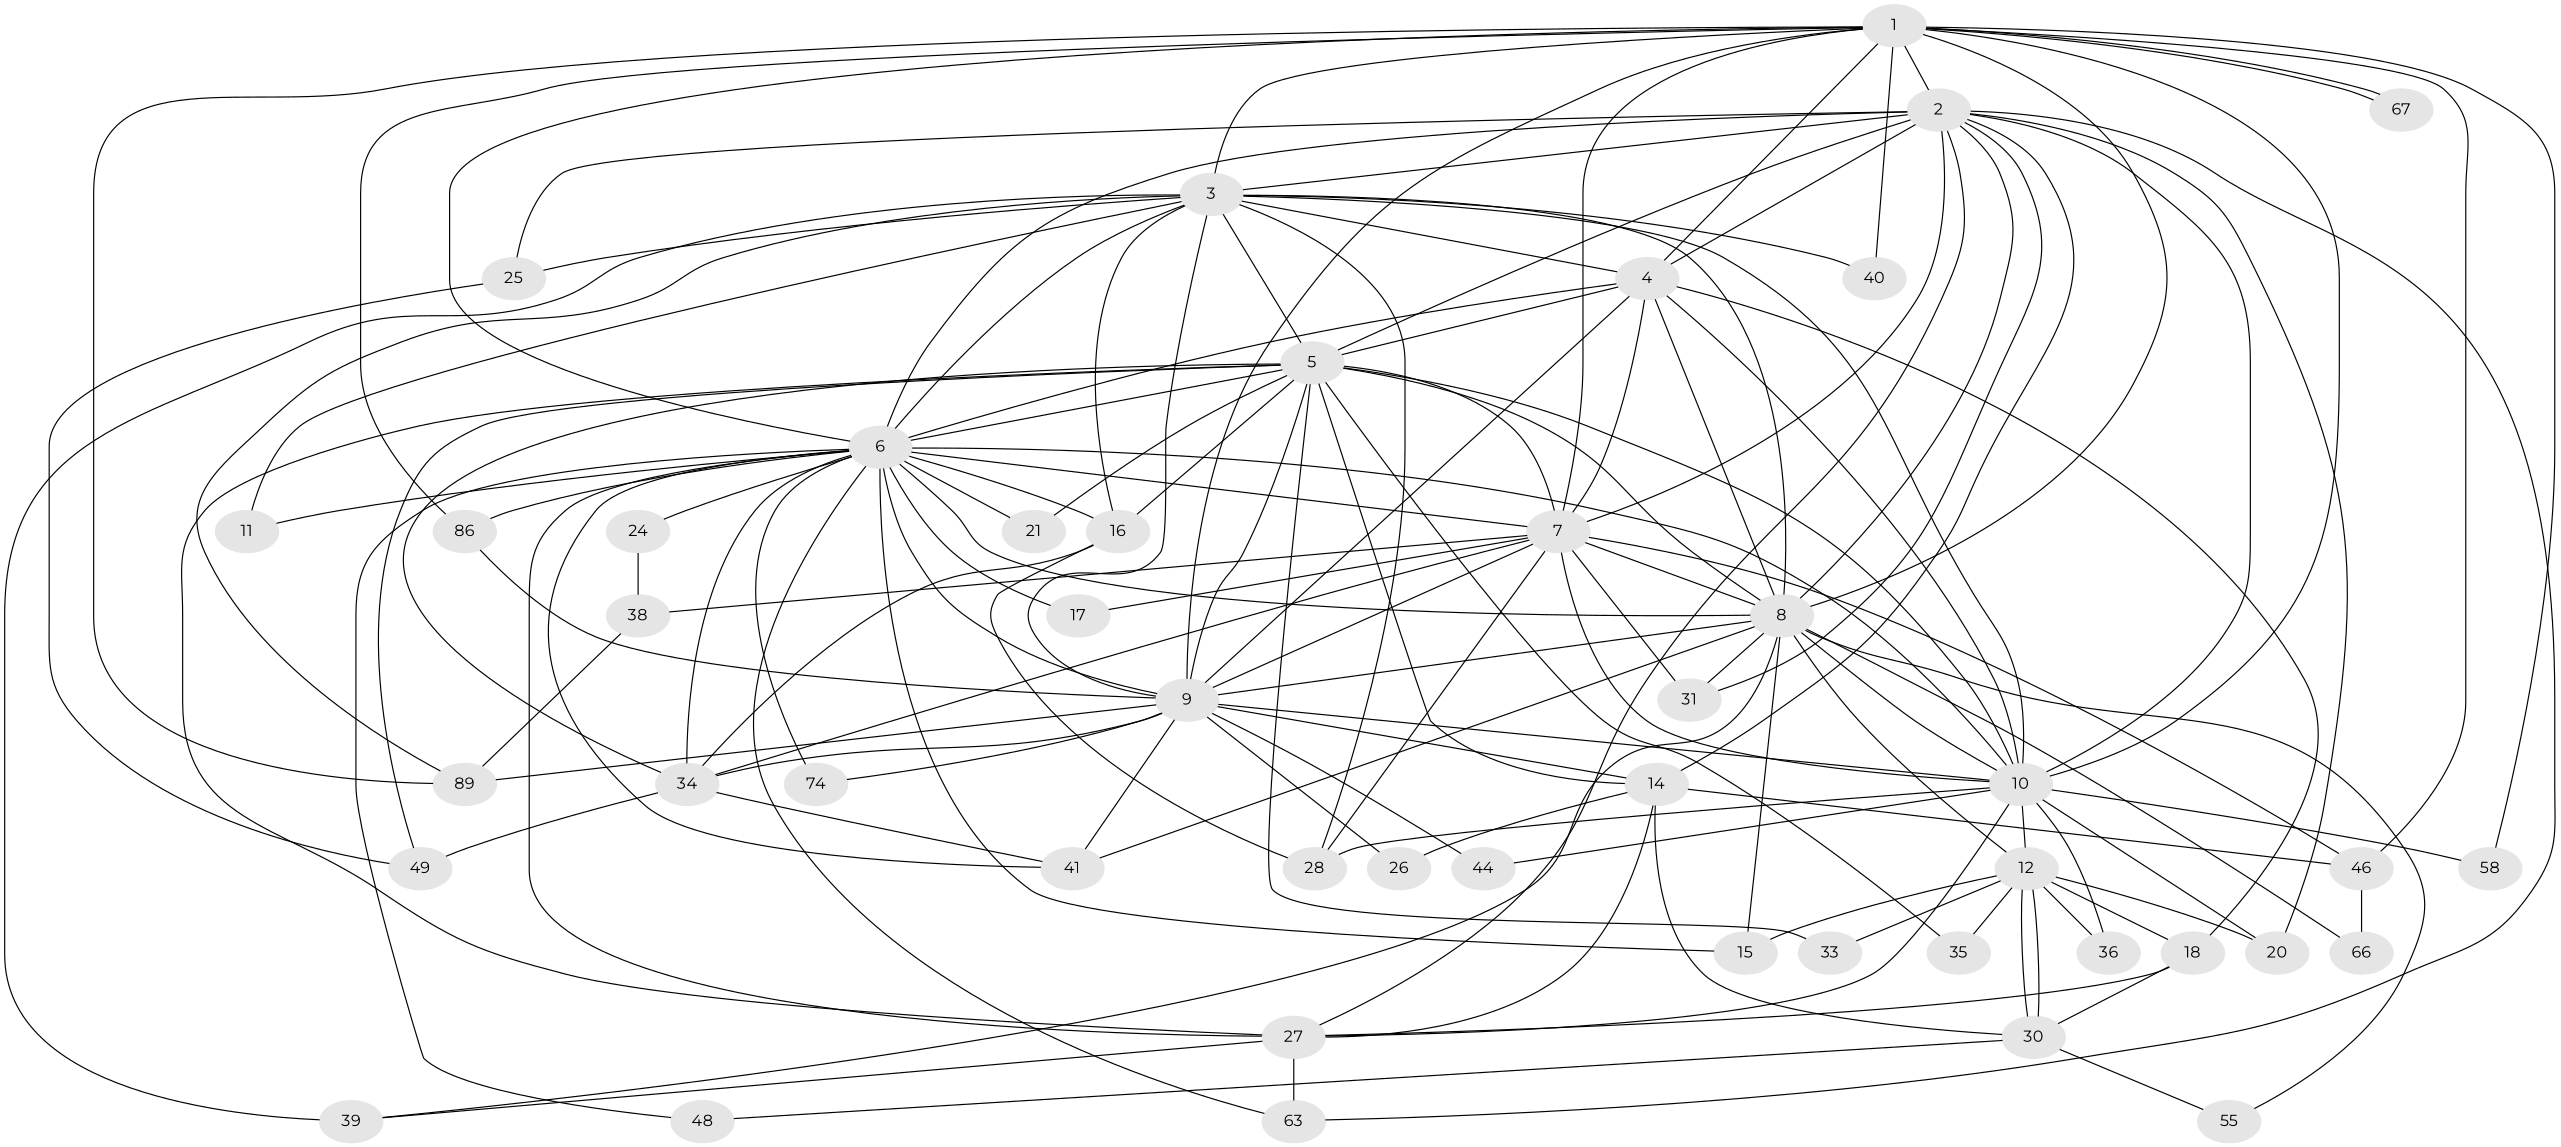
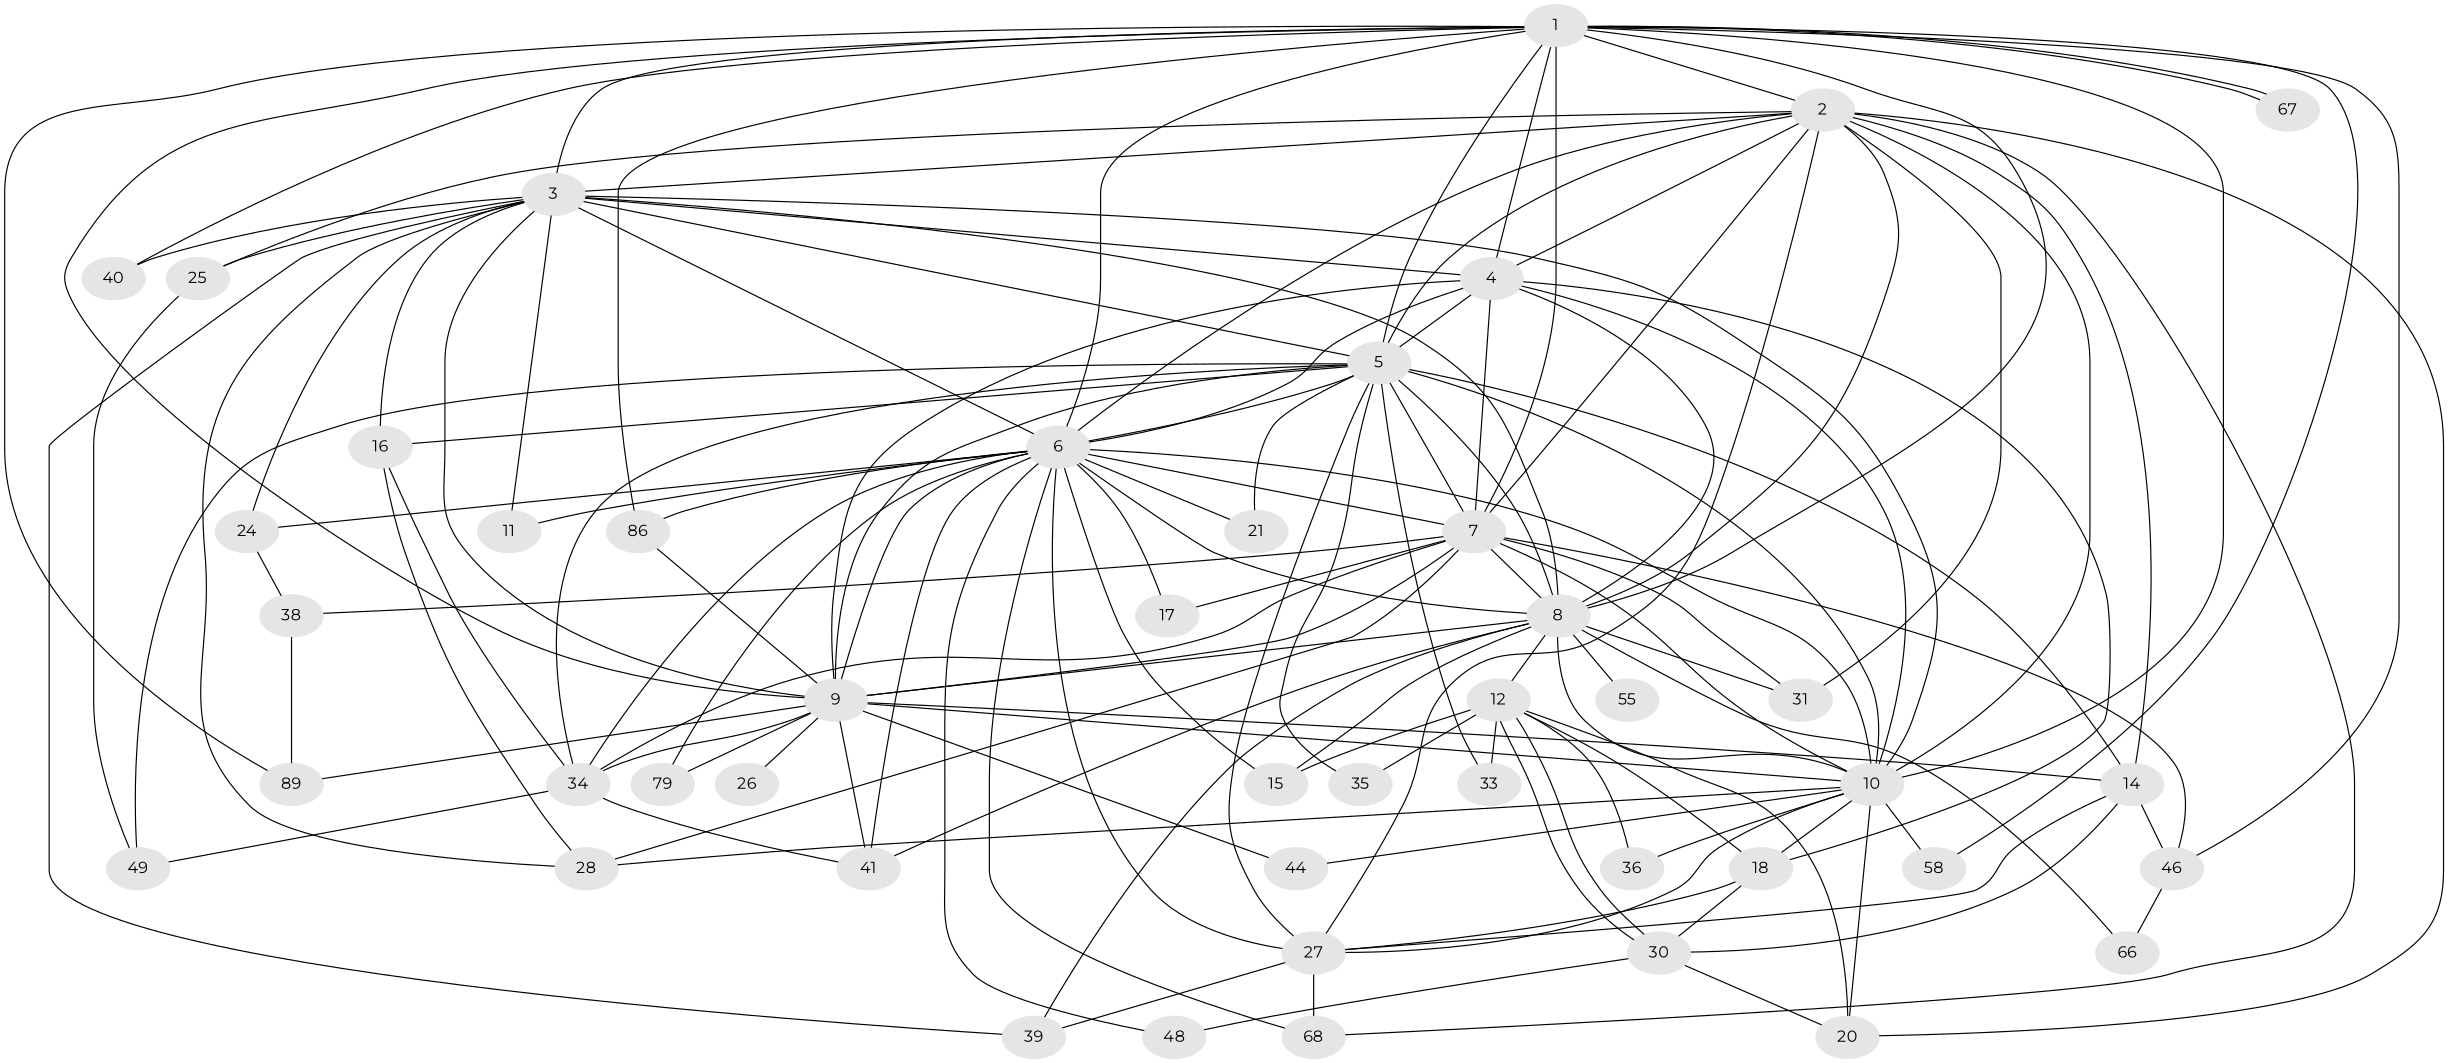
edge "1" -- "5": added
edge "3" -- "89": now "3" -- "24"
edge "6" -- "16": removed
node "74": label "74" -> "79"
edge "14" -- "26": removed
edge "10" -- "12": now "10" -- "18"
edge "30" -- "55": now "30" -- "20"
node "63": label "63" -> "68"
